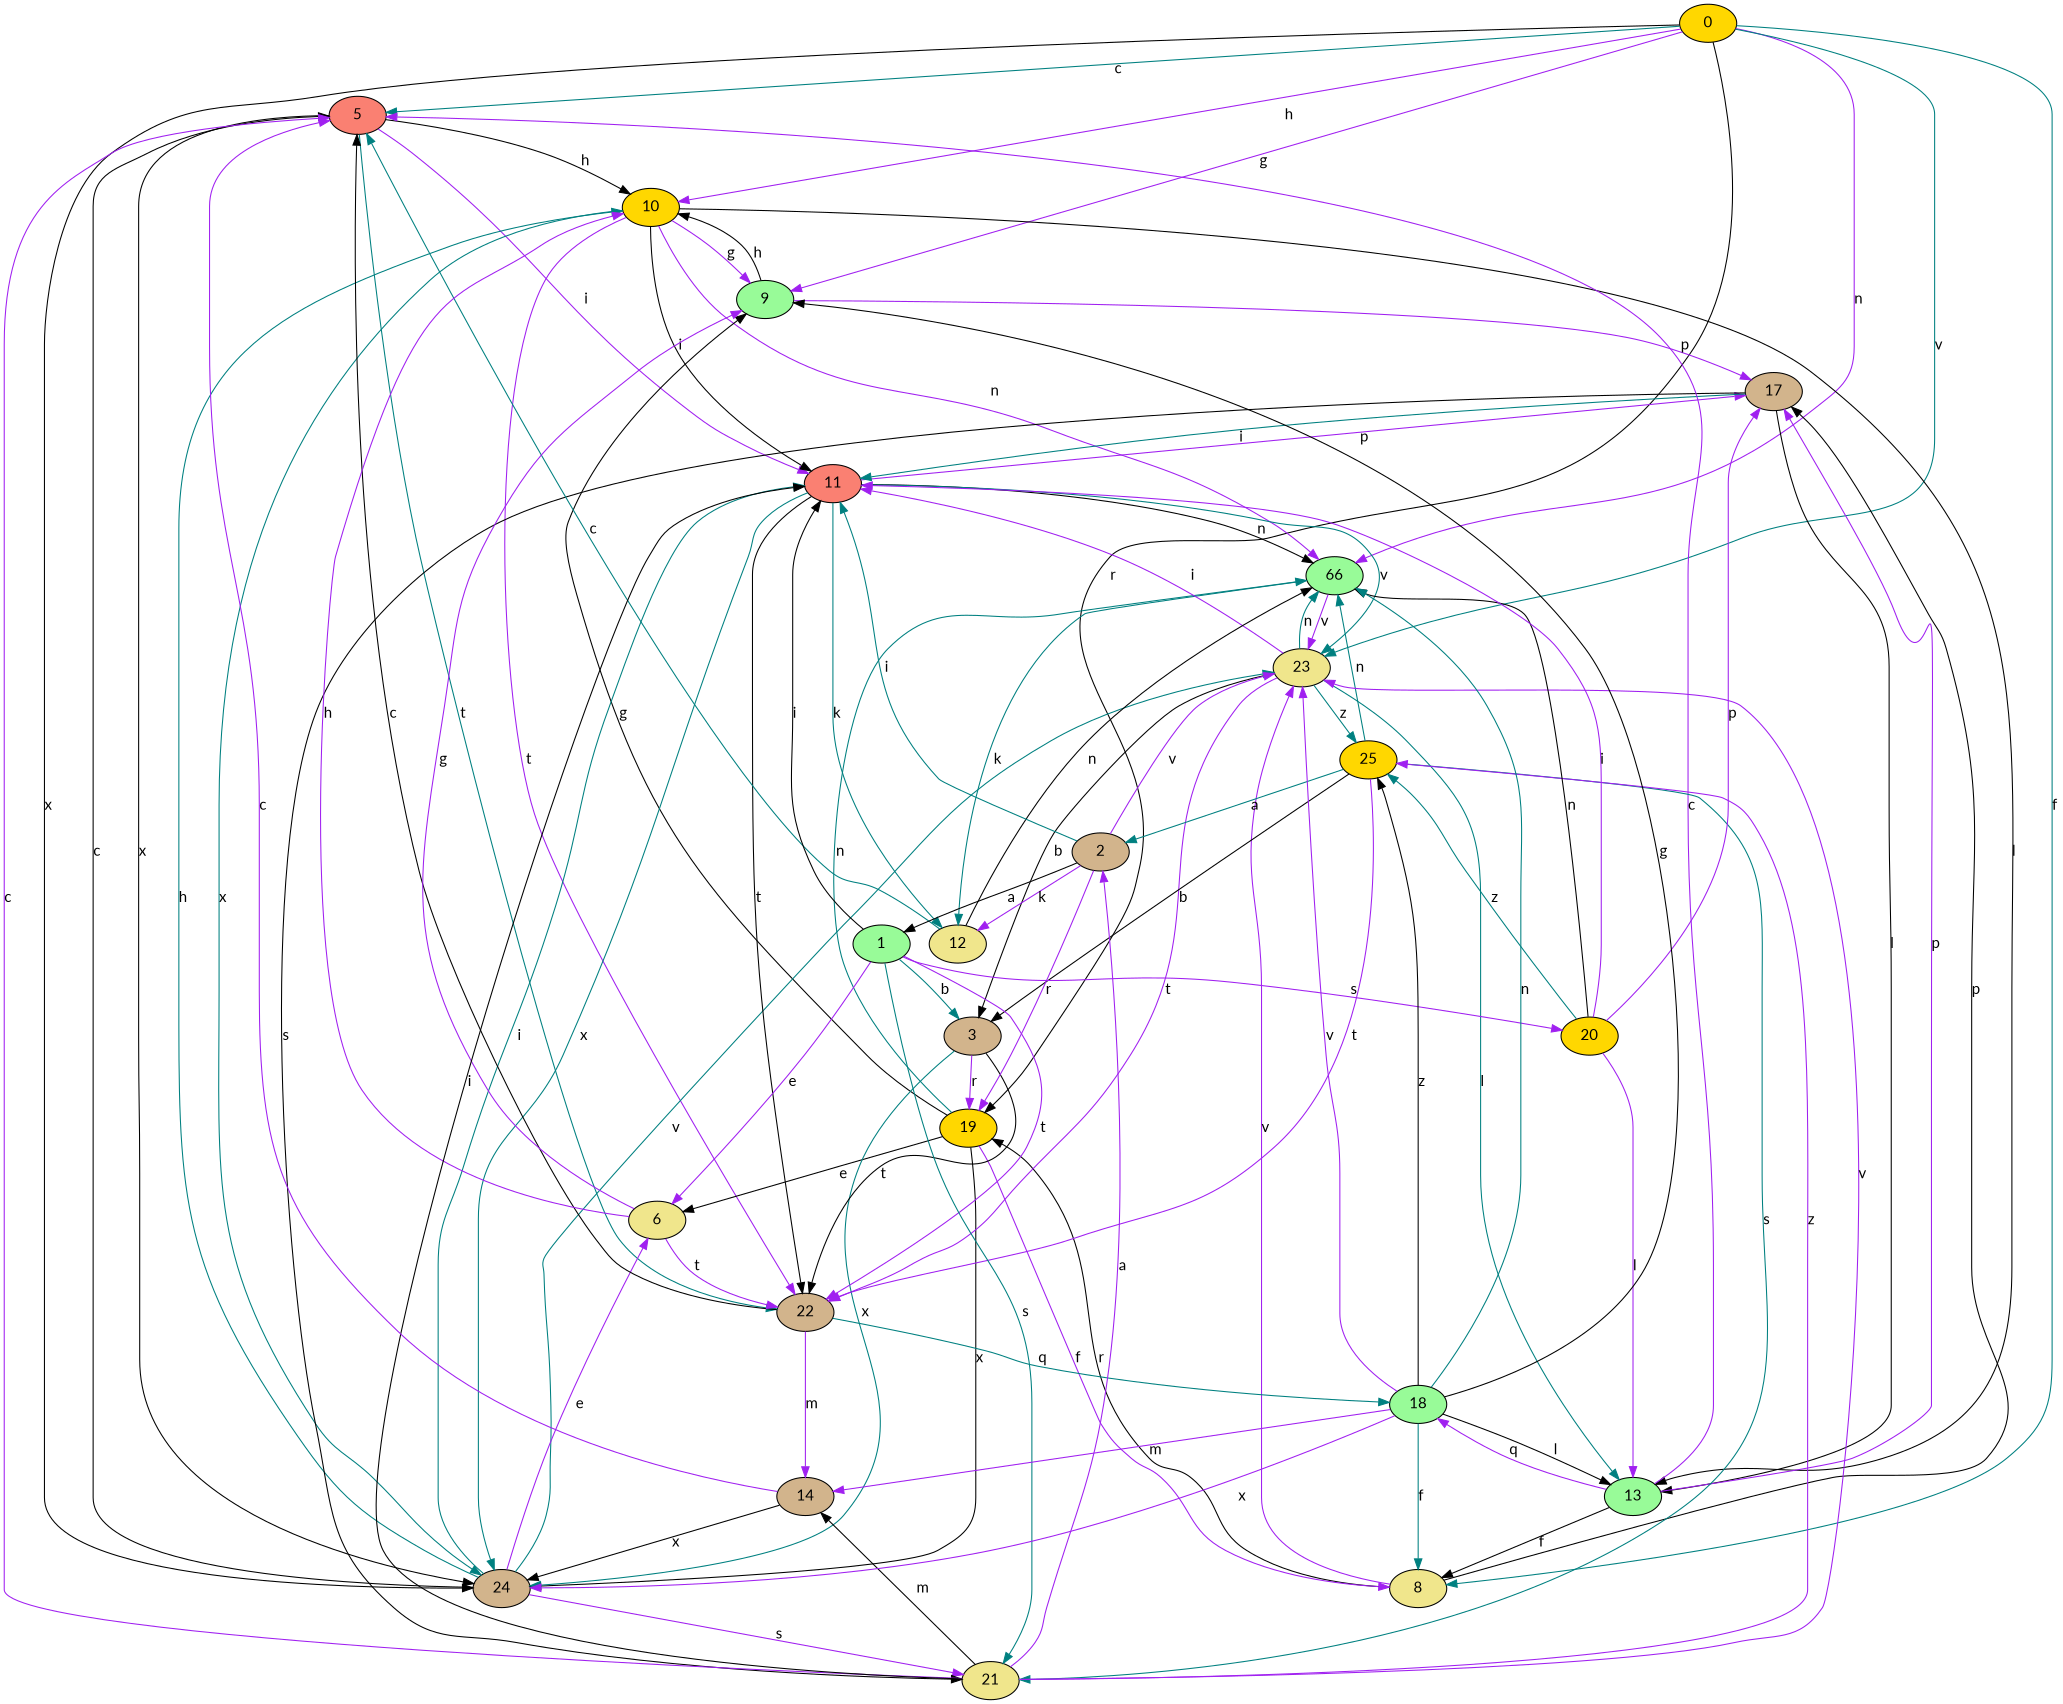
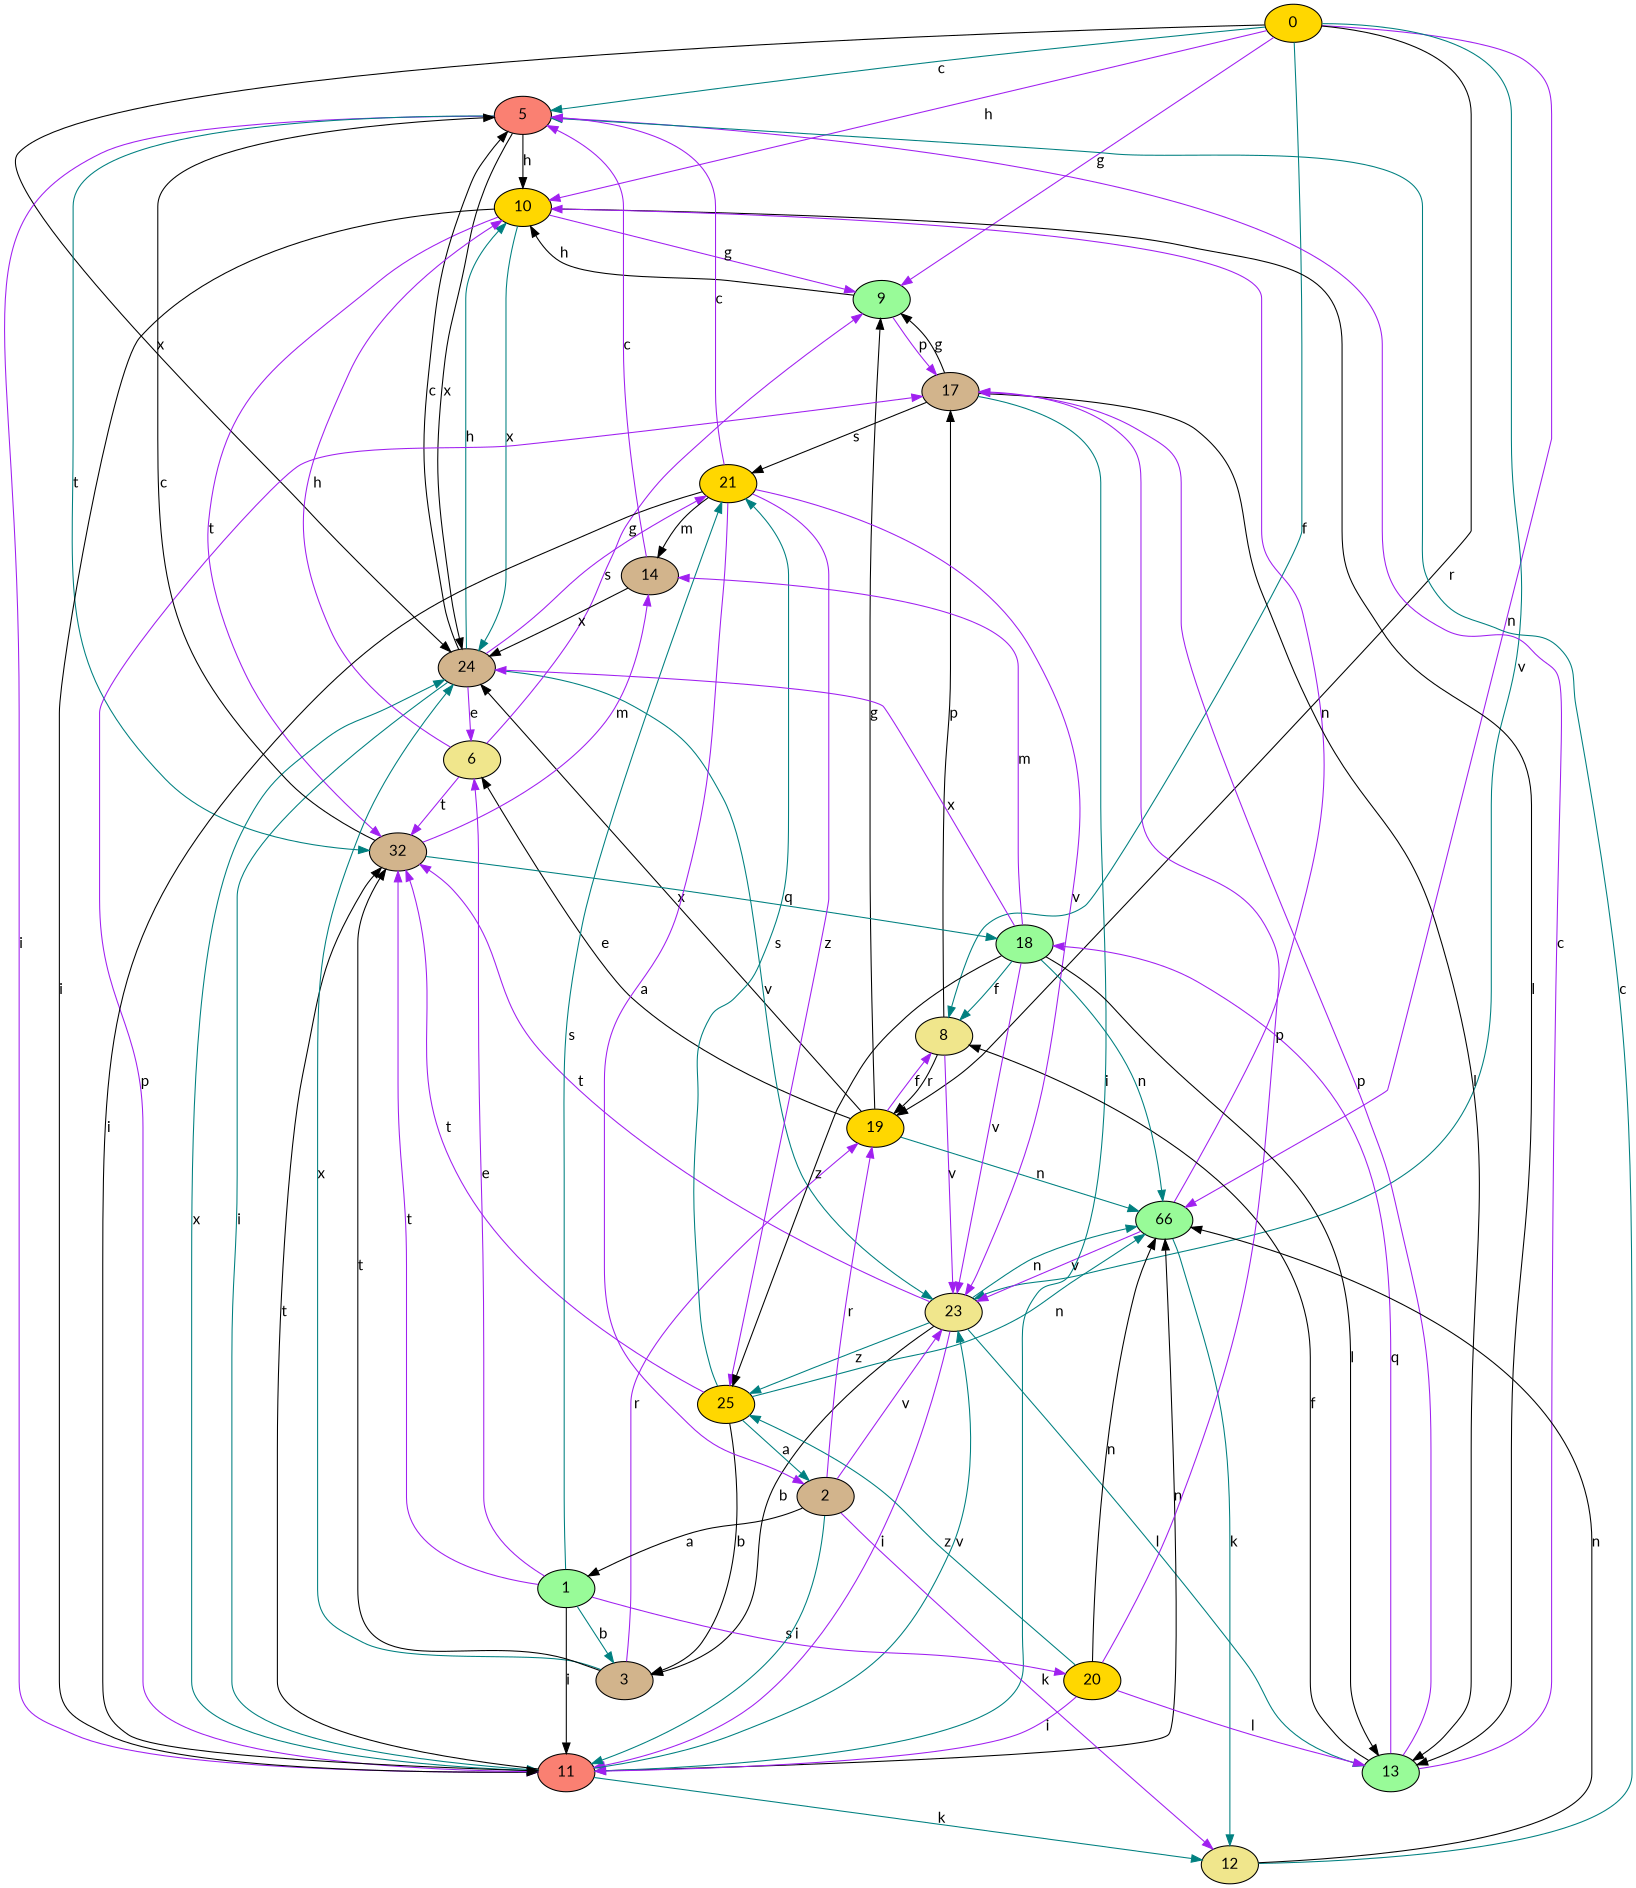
edge "10" -> "66": reversed
edge "18" -> "9": now "17" -> "9"
node "22": label "22" -> "32"
node "21": fillcolor khaki -> gold
